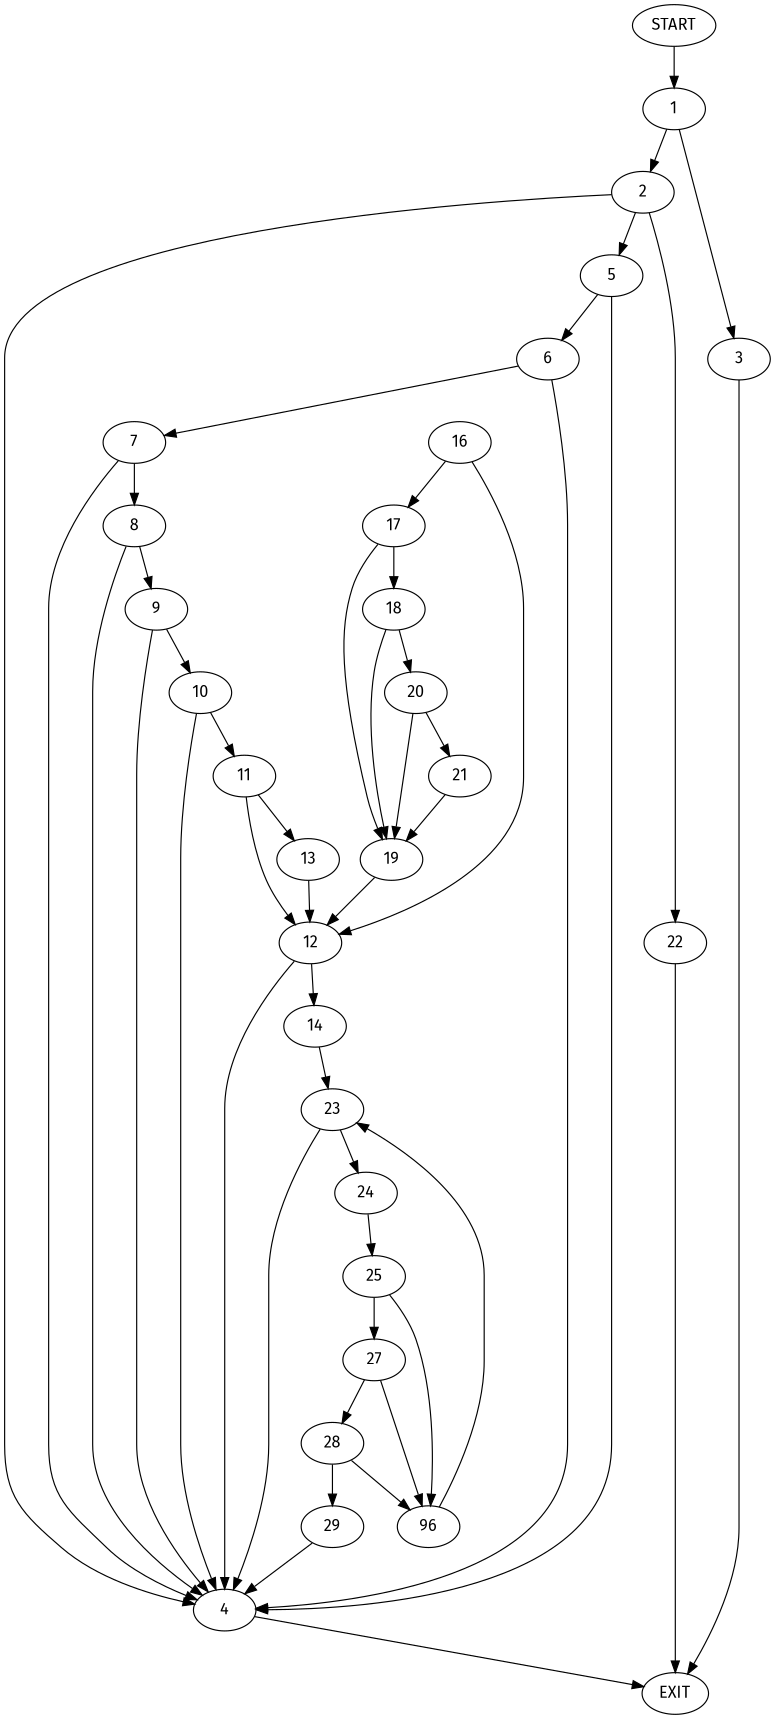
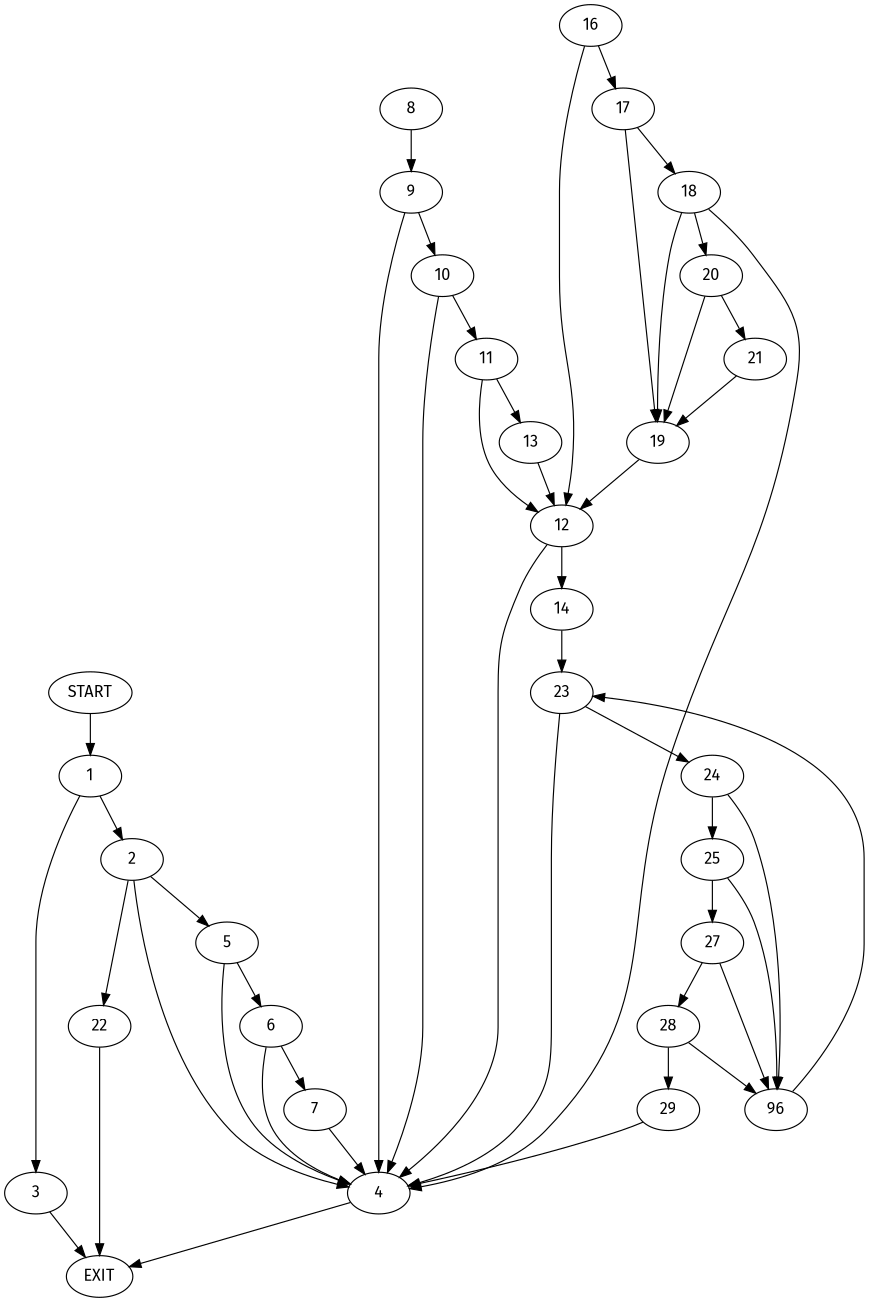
edge "7" -> "8": removed
edge "24" -> "96": added
edge "8" -> "4": now "18" -> "4"
